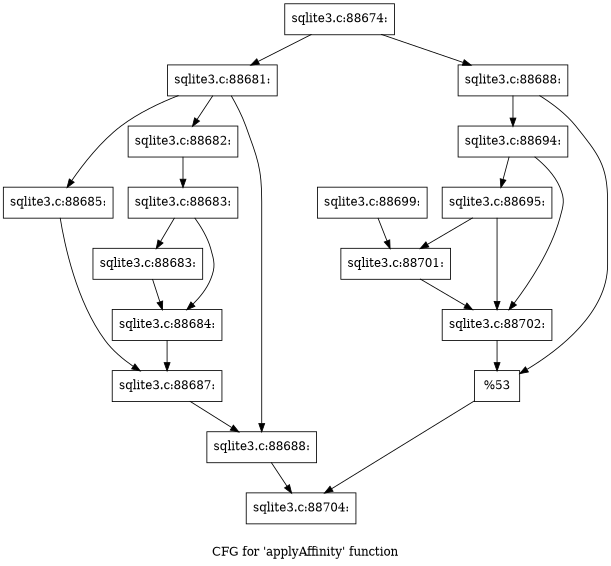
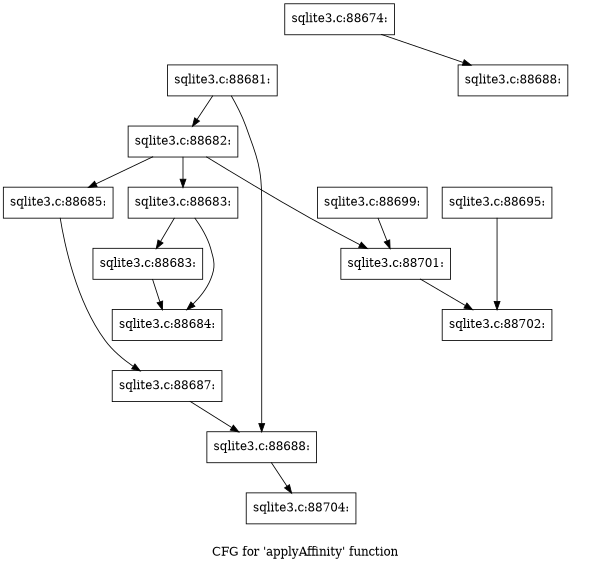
edge "sqlite3.c:88674:" -> "sqlite3.c:88681:": removed
edge "sqlite3.c:88681:" -> "sqlite3.c:88685:": now "sqlite3.c:88682:" -> "sqlite3.c:88685:"
node "sqlite3.c:88694:": removed
edge "sqlite3.c:88695:" -> "sqlite3.c:88701:": now "sqlite3.c:88682:" -> "sqlite3.c:88701:"
edge "sqlite3.c:88684:" -> "sqlite3.c:88687:": removed
node "%53": removed
